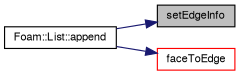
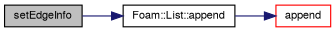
edge "Foam::List::append" -> "setEdgeInfo": reversed
node "faceToEdge": label "faceToEdge" -> "append"
